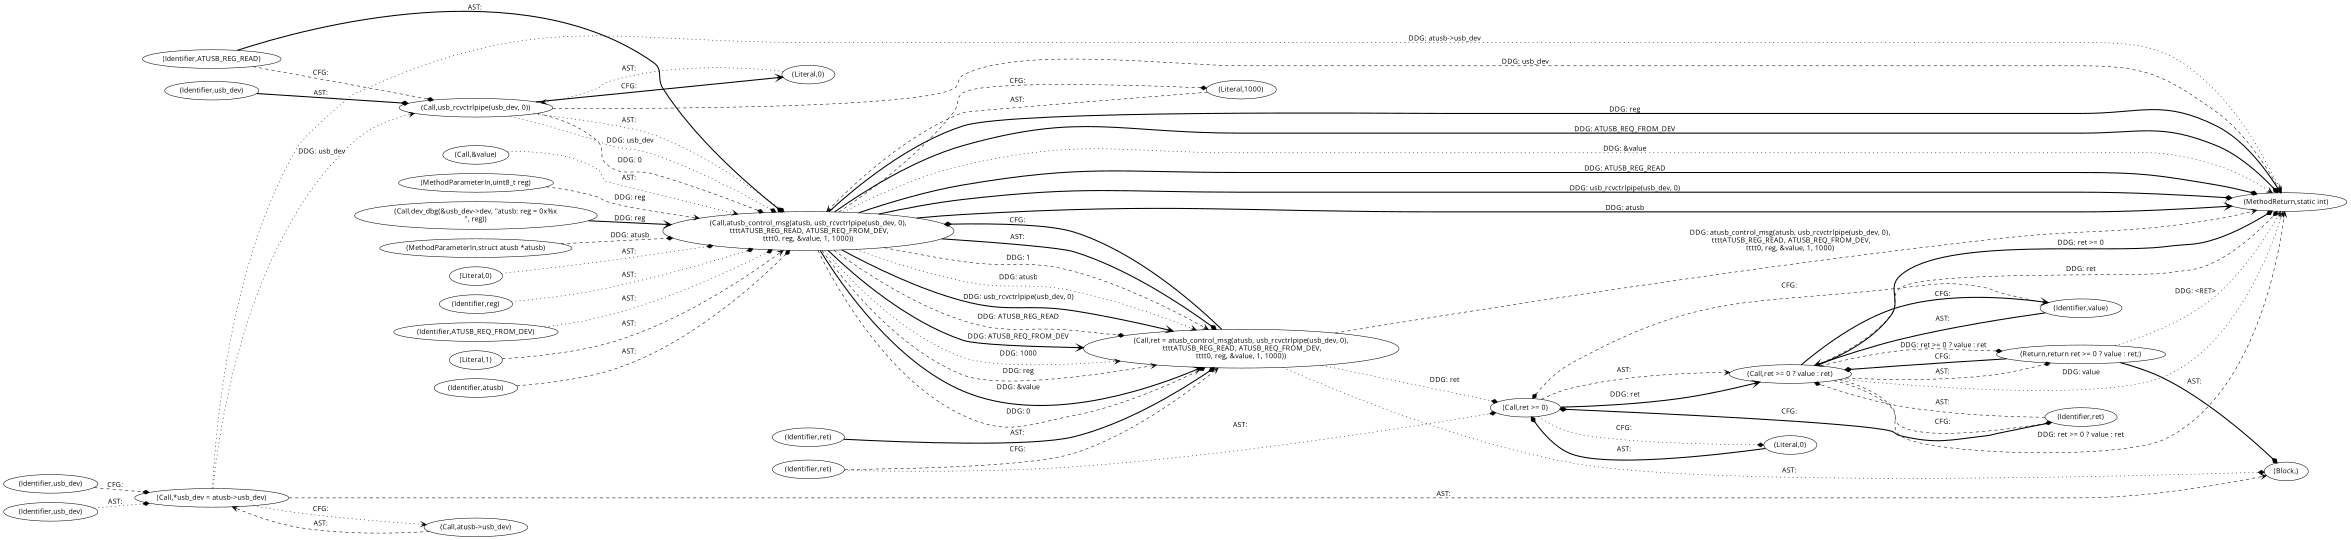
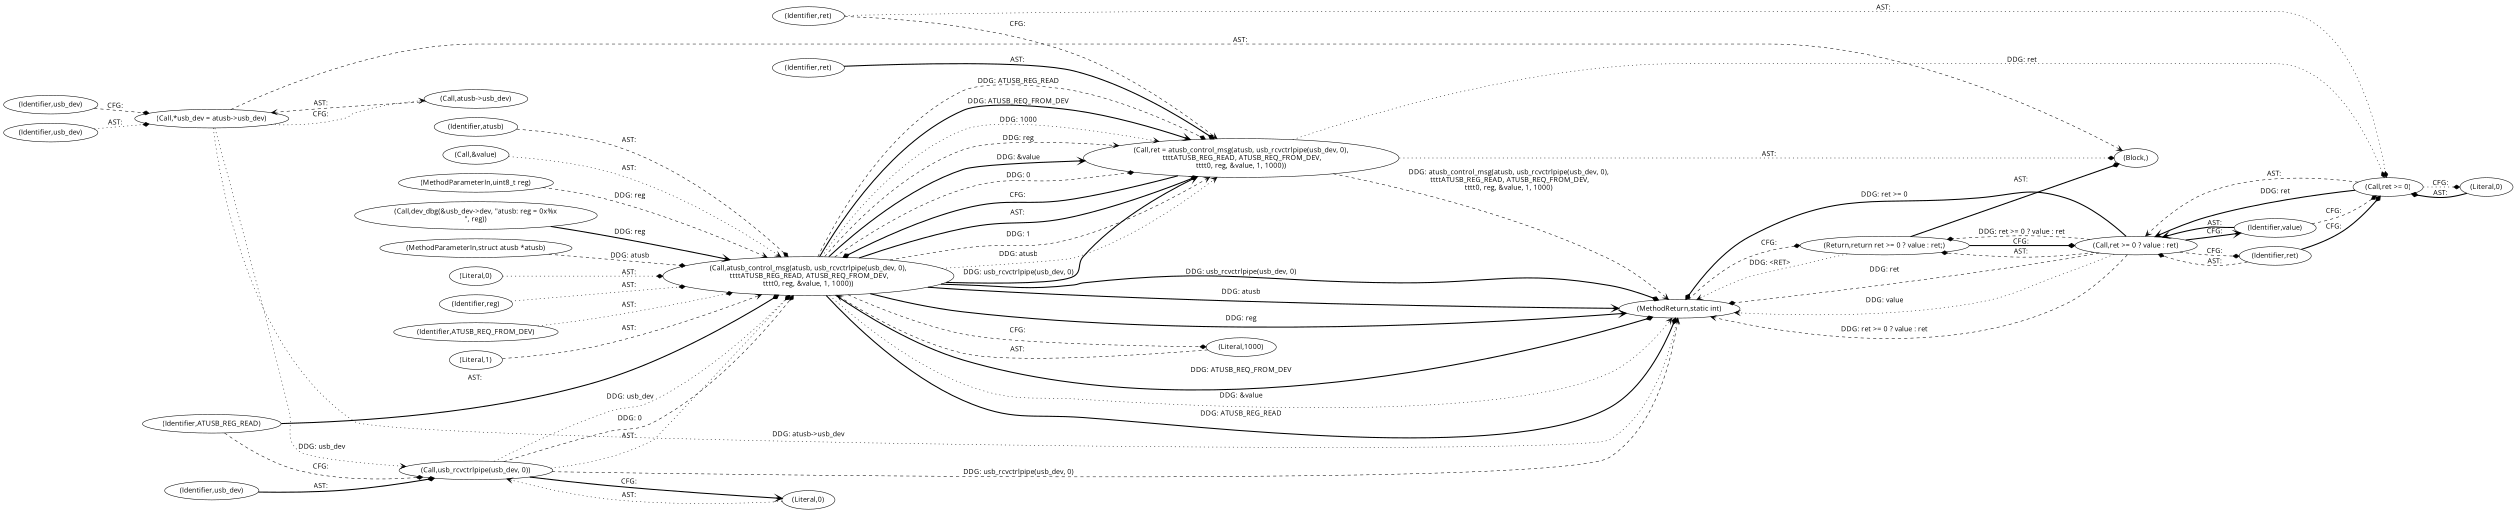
edge "(Call,usb_rcvctrlpipe(usb_dev, 0))" -> "(MethodReturn,static int)": label "DDG: usb_dev" -> "DDG: usb_rcvctrlpipe(usb_dev, 0)"
edge "(MethodReturn,static int)" -> "(Return,return ret >= 0 ? value : ret;)": added, label "CFG:"
